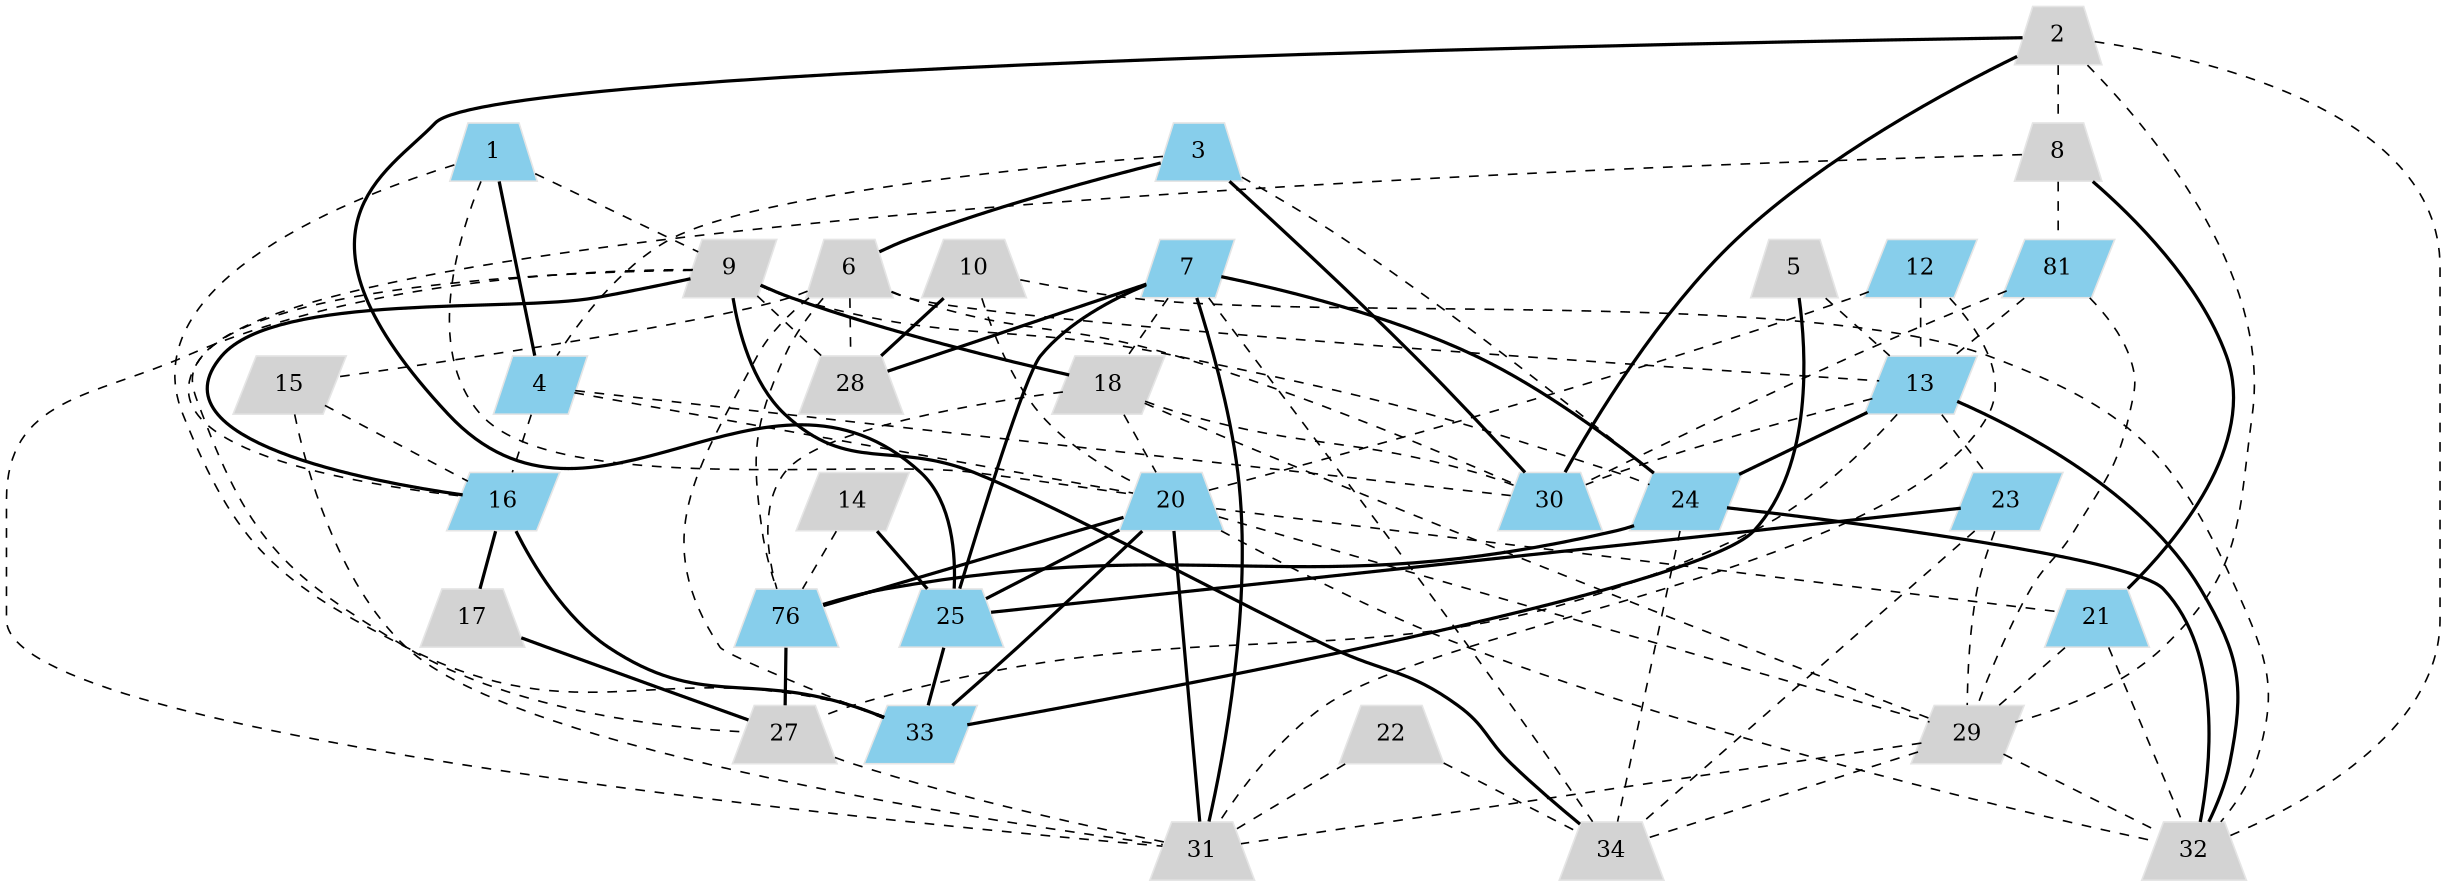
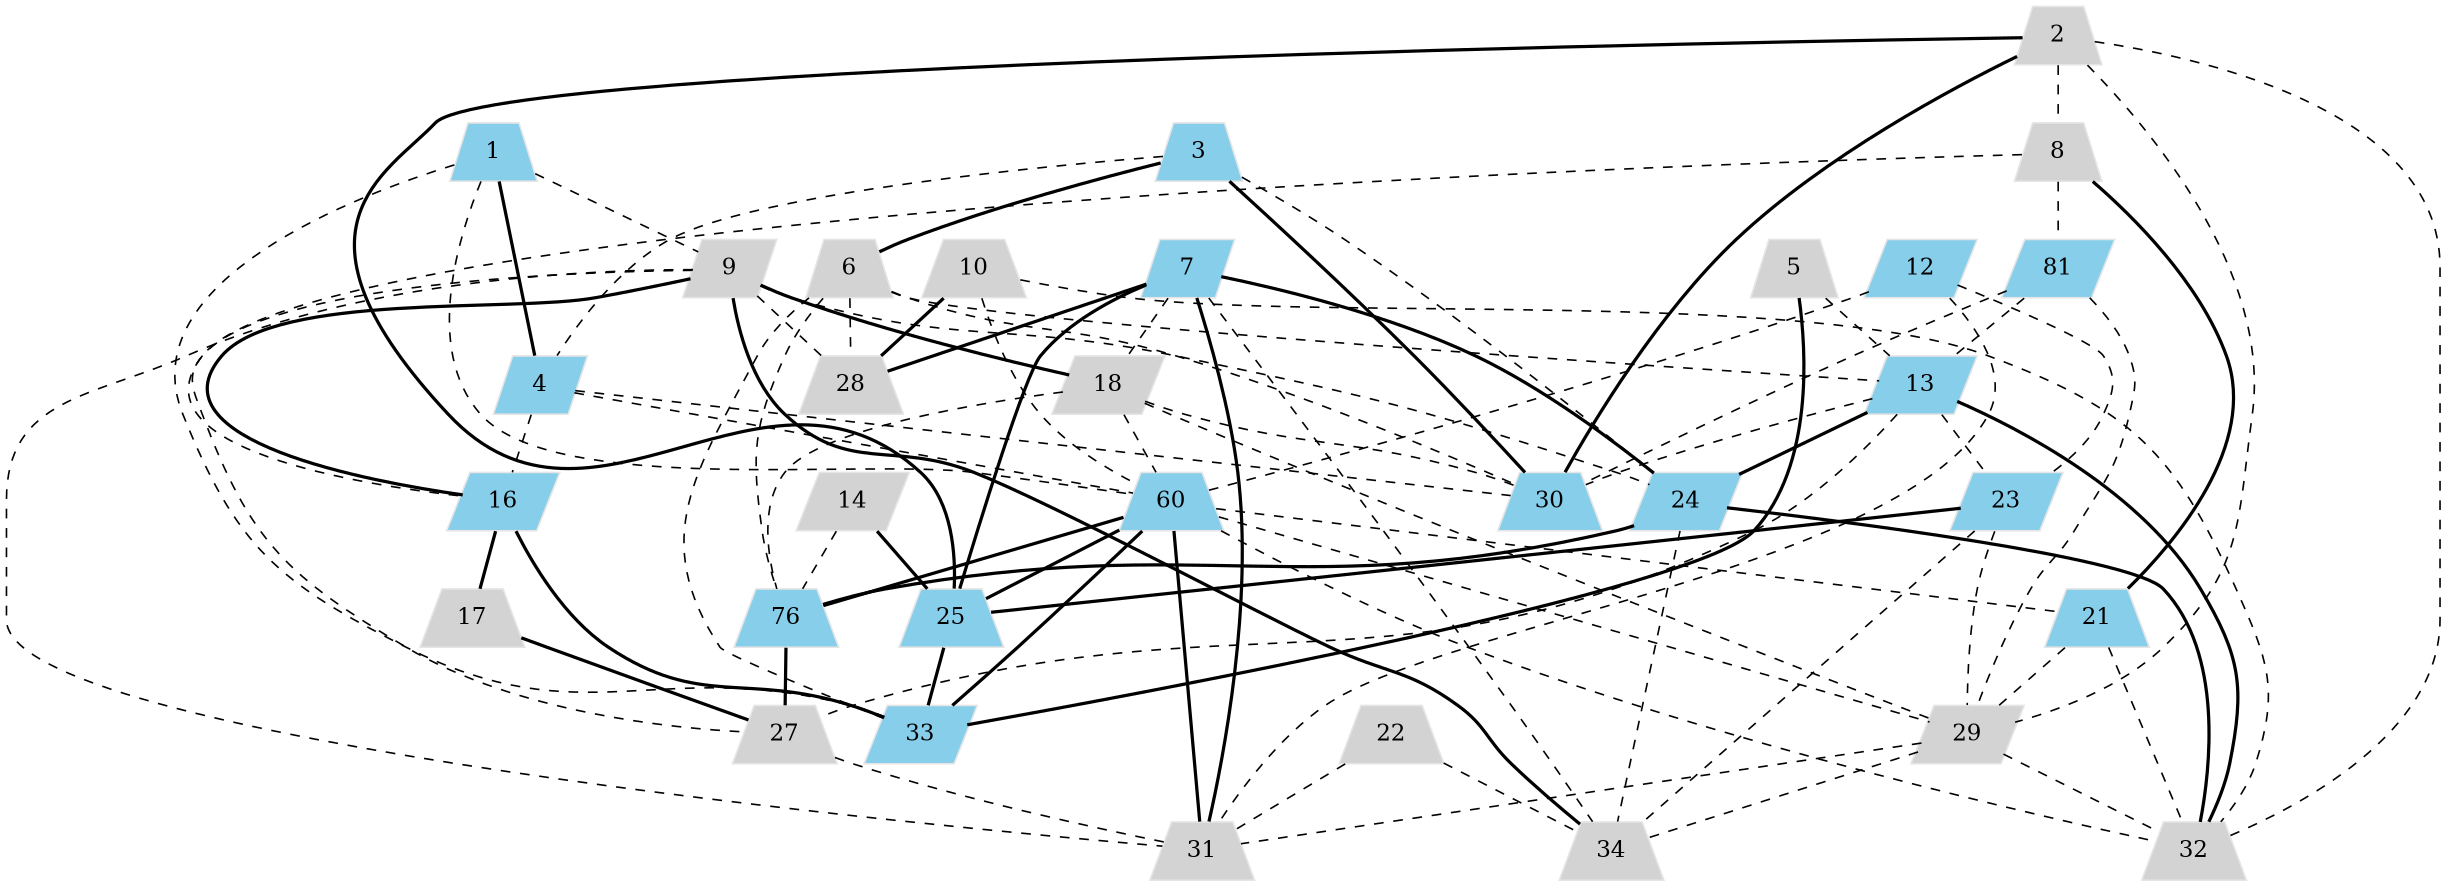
edge "12" -- "13": now "12" -- "23"
node "15": removed
node "20": label "20" -> "60"
